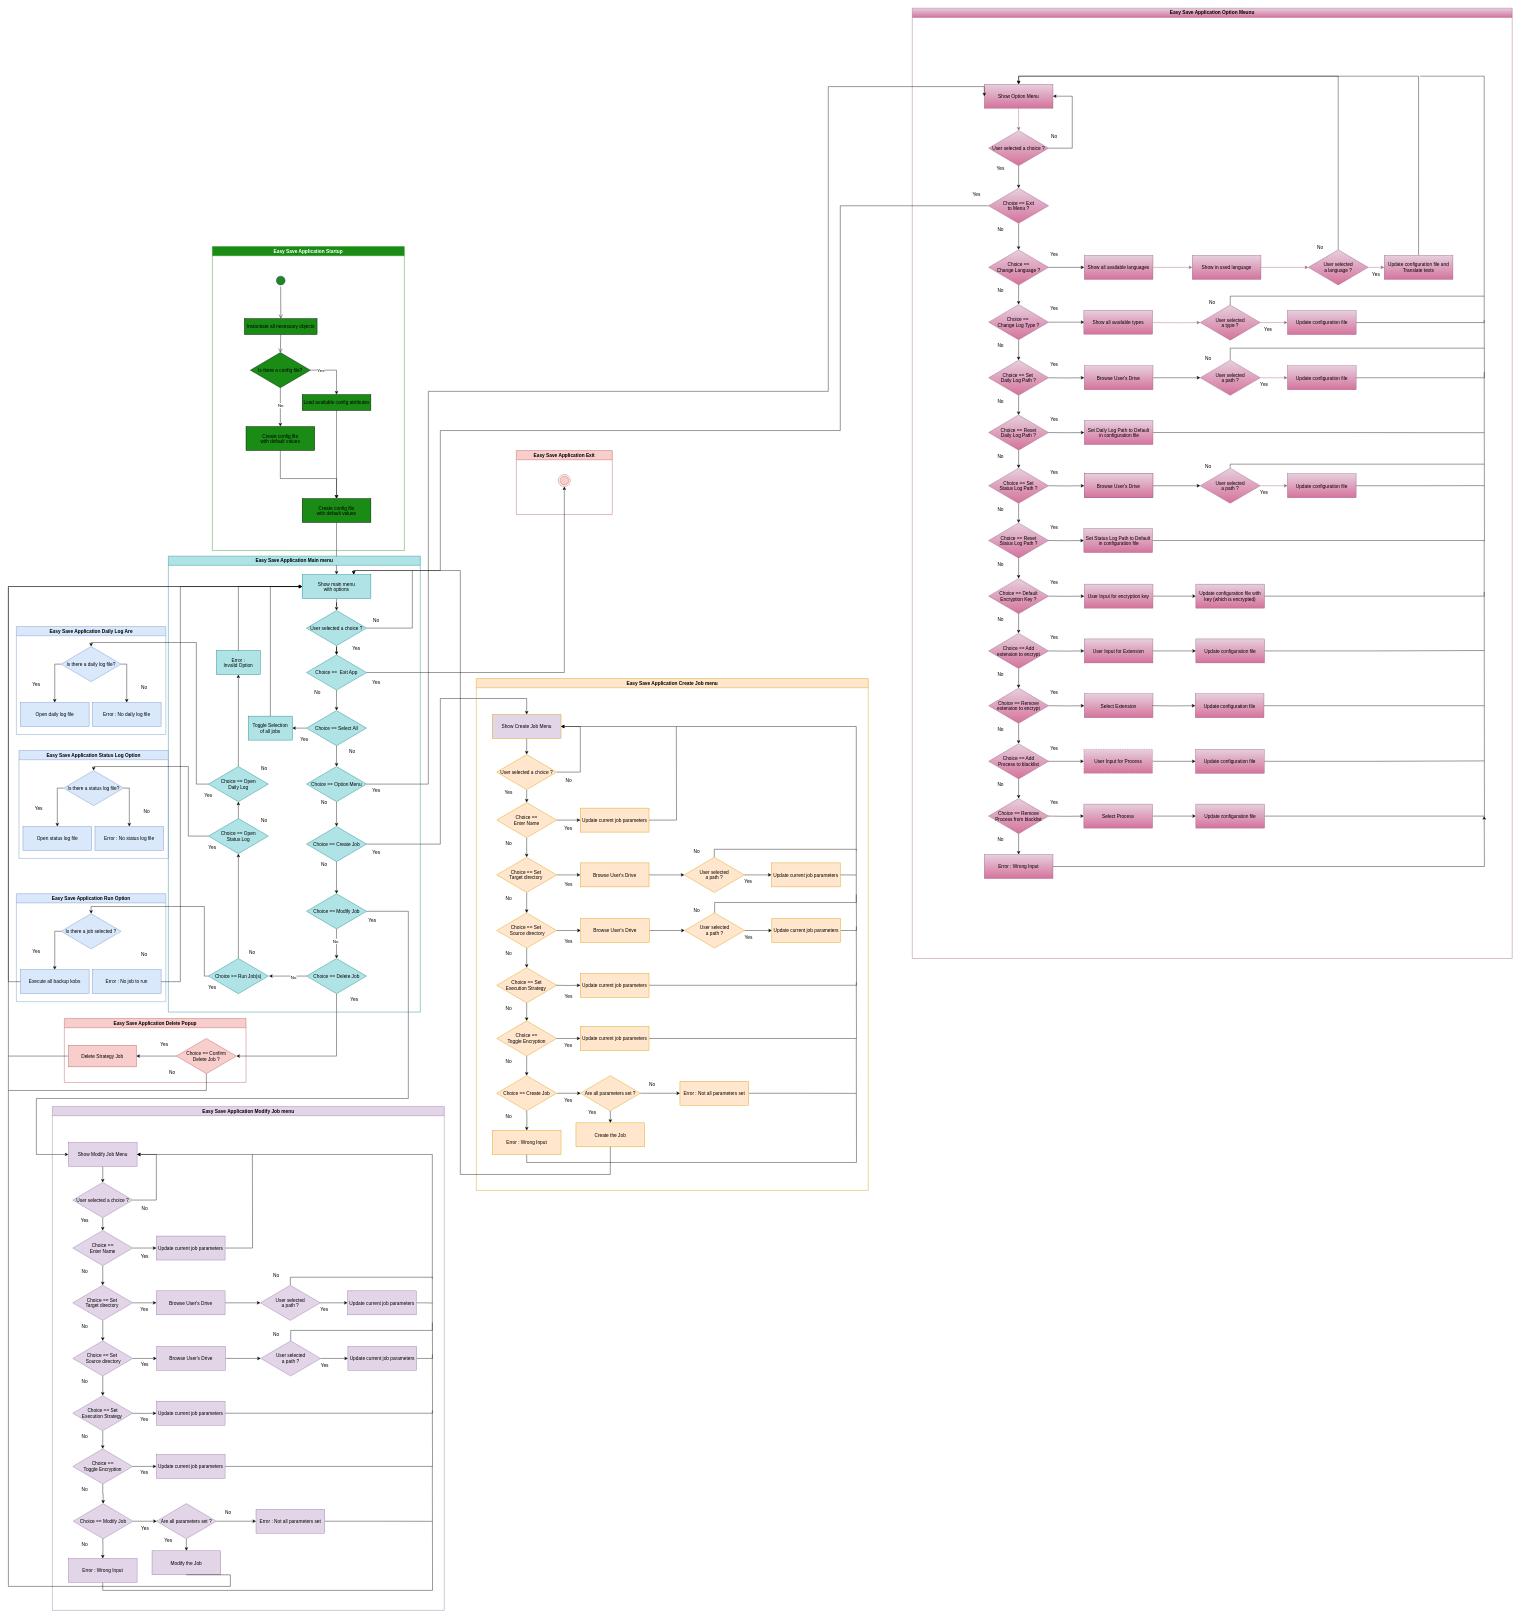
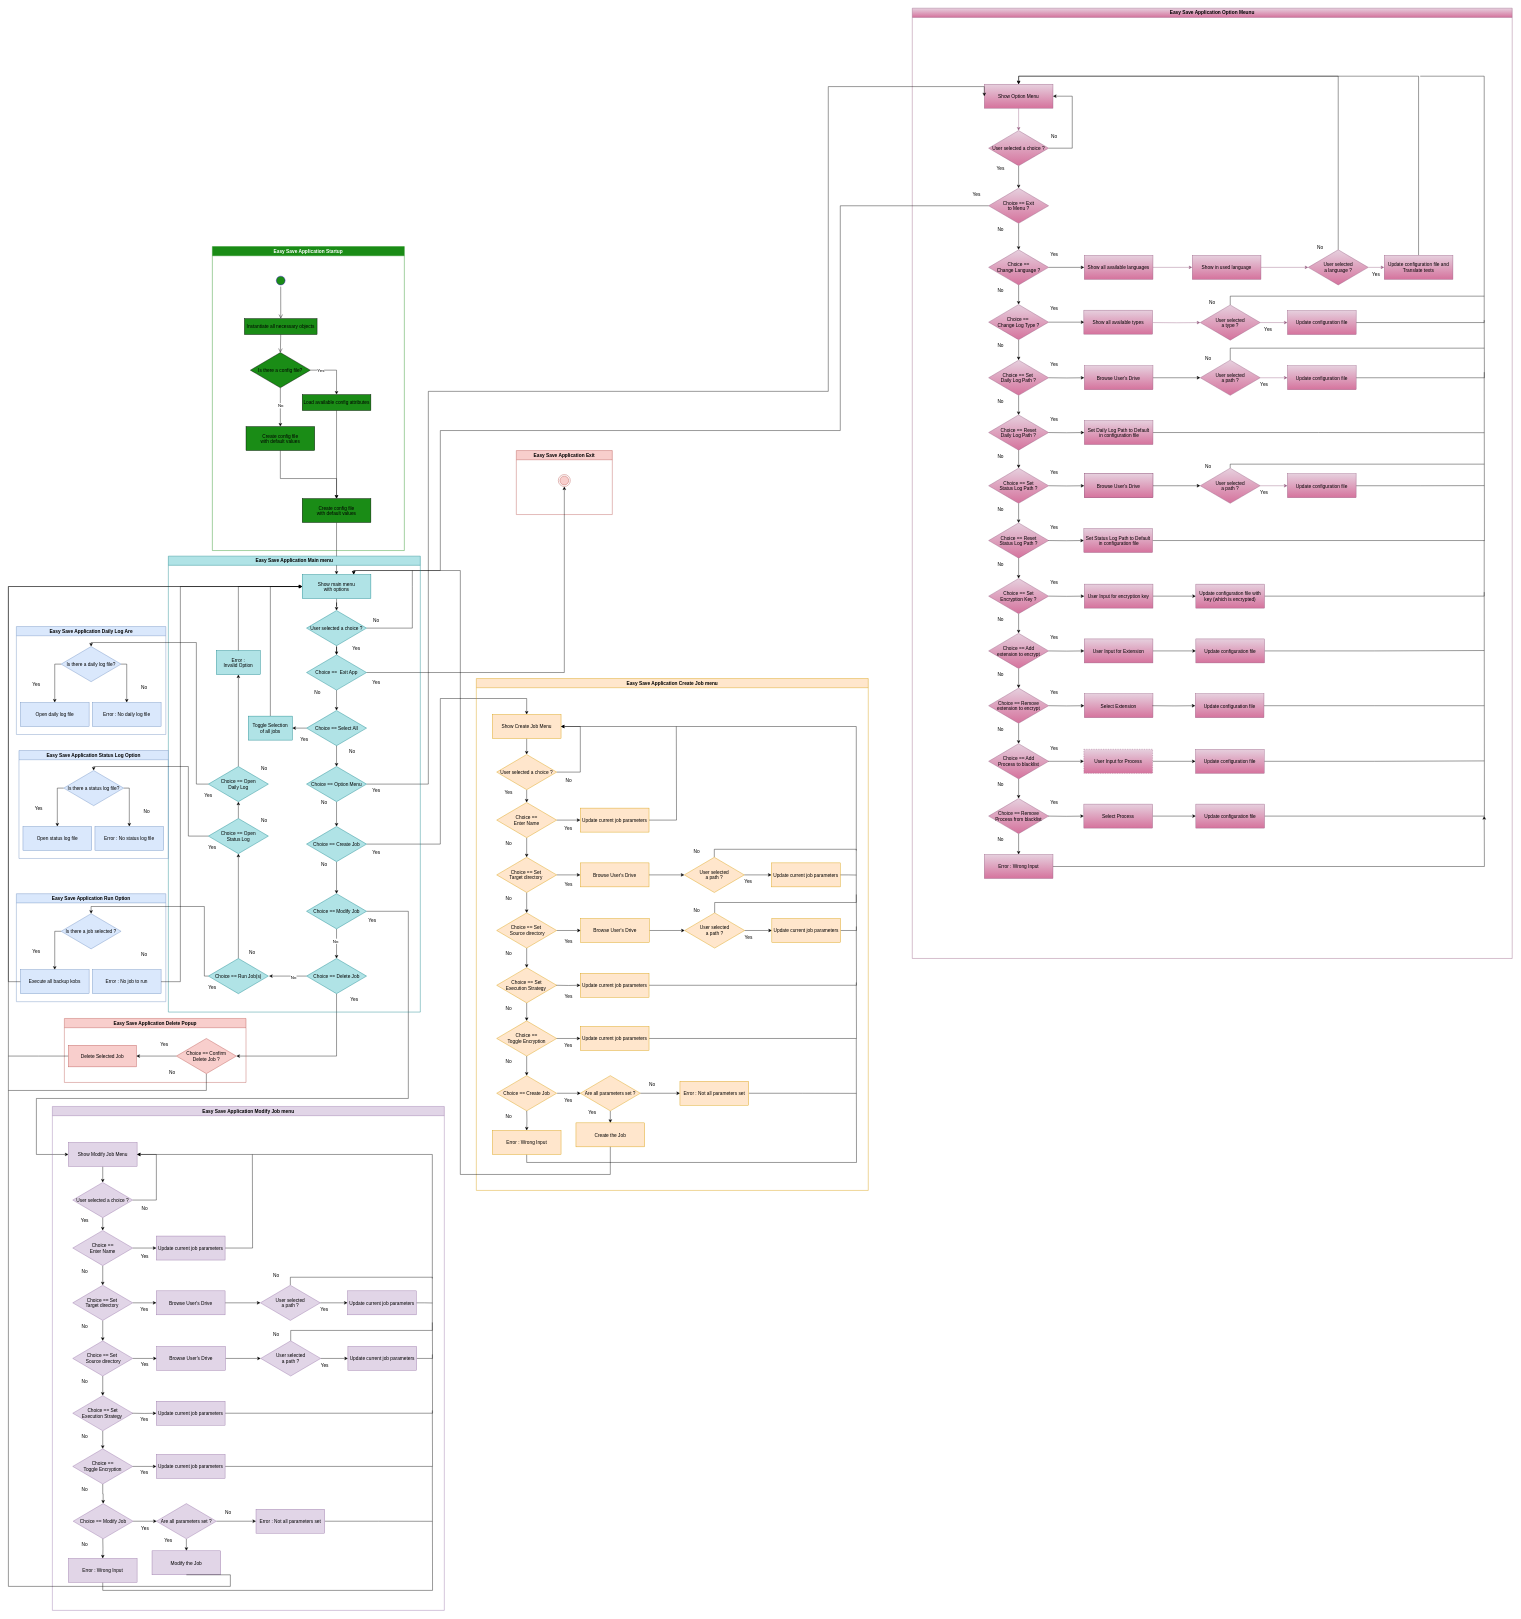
node "Choice == Default Encryption Key ?": label "Choice == Default Encryption Key ?" -> "Choice == Set Encryption Key ?"
node "Show Create Job Menu": fillcolor #e1d5e7 -> #ffe6cc
node "Delete Strategy Job": label "Delete Strategy Job" -> "Delete Selected Job"
